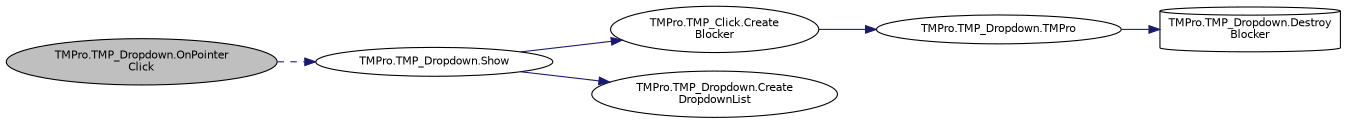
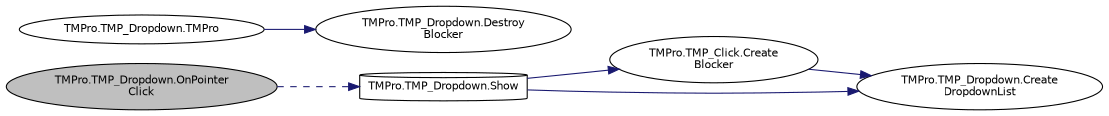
edge "TMPro.TMP_Click.Create Blocker" -> "TMPro.TMP_Dropdown.TMPro": now "TMPro.TMP_Click.Create Blocker" -> "TMPro.TMP_Dropdown.Create DropdownList"
node "TMPro.TMP_Dropdown.Destroy Blocker": shape cylinder -> ellipse
node "TMPro.TMP_Dropdown.Show": shape ellipse -> cylinder
